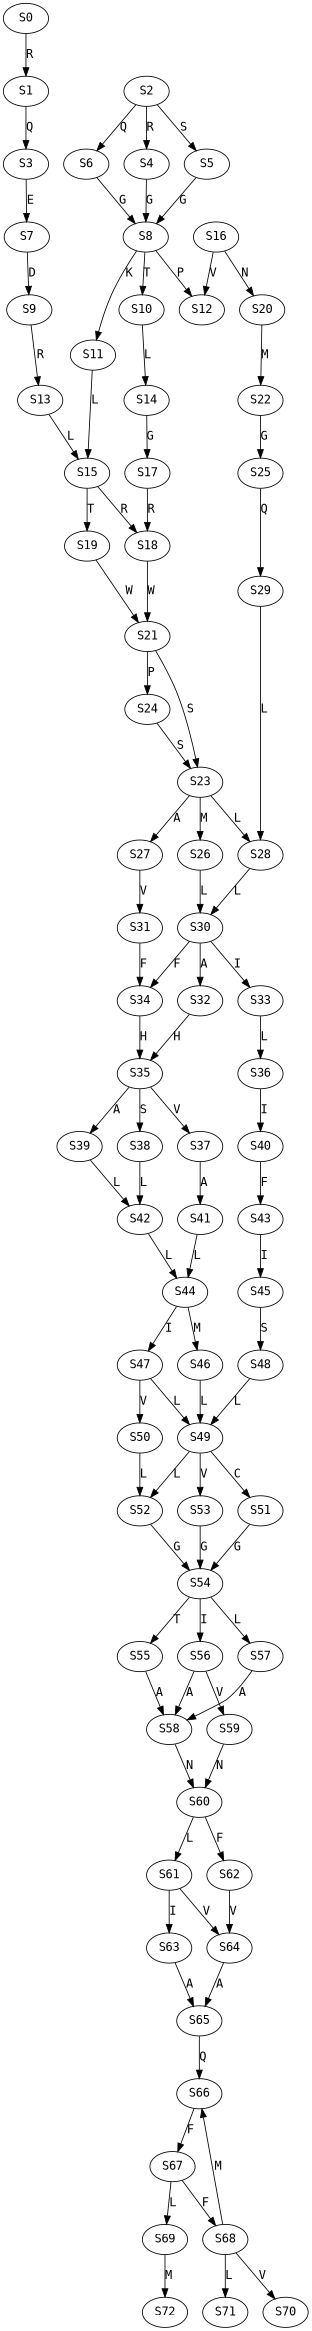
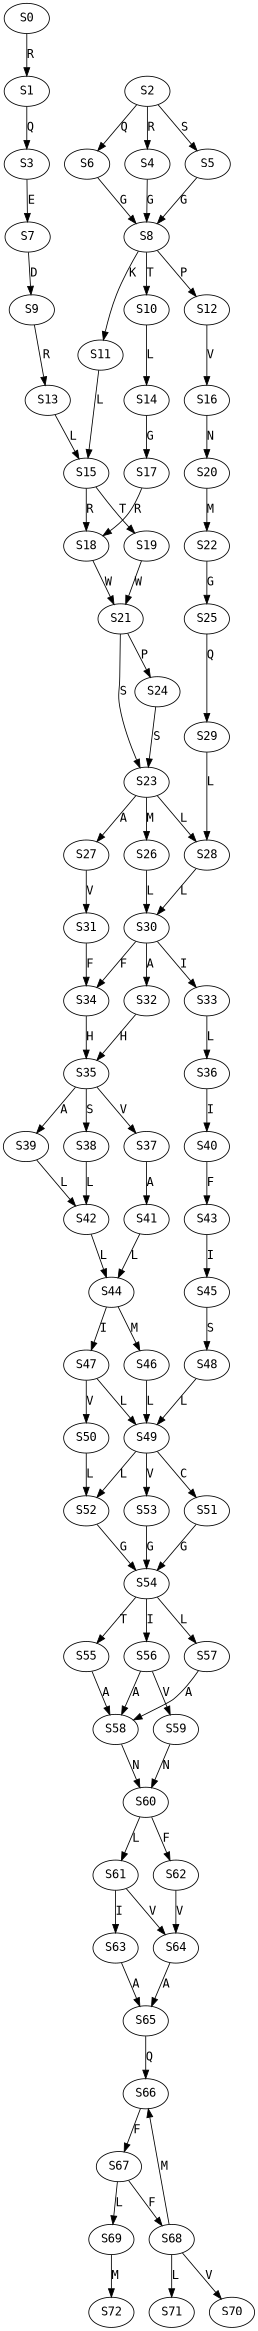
edge "S16" -> "S12": reversed
